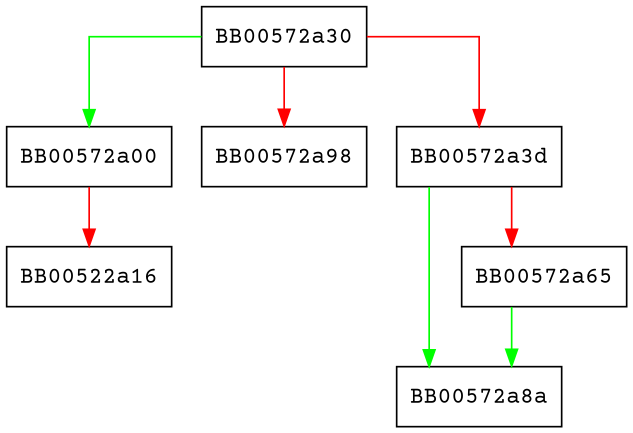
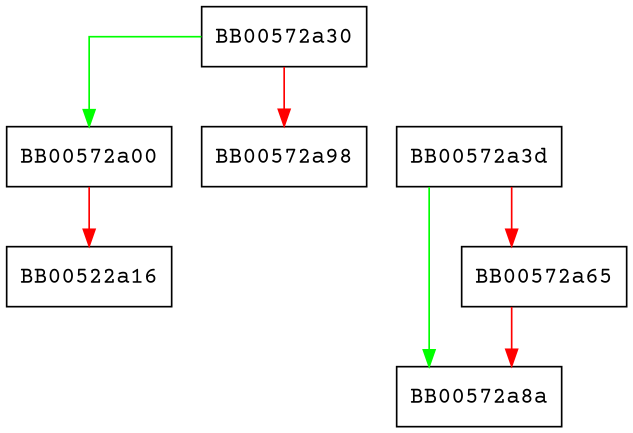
edge "BB00572a30" -> "BB00572a3d": removed
edge "BB00572a65" -> "BB00572a8a": color green -> red
